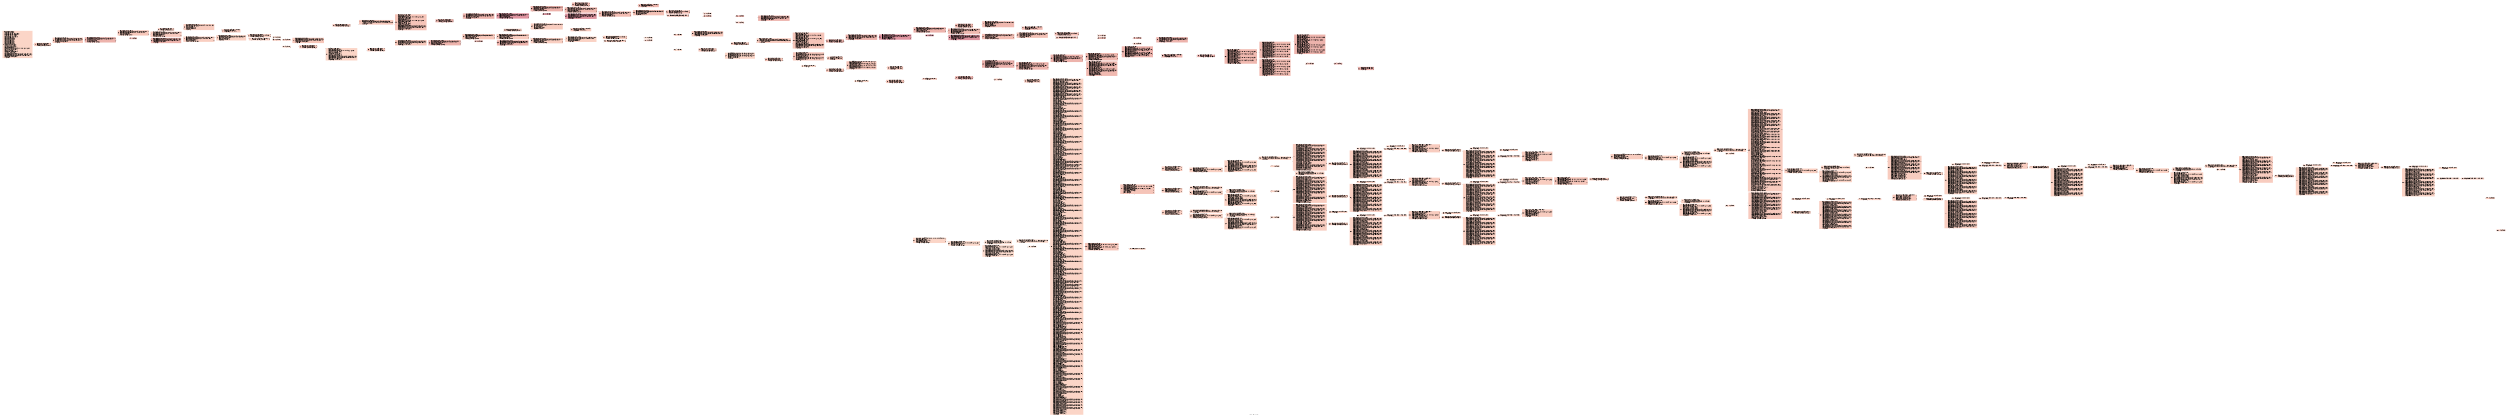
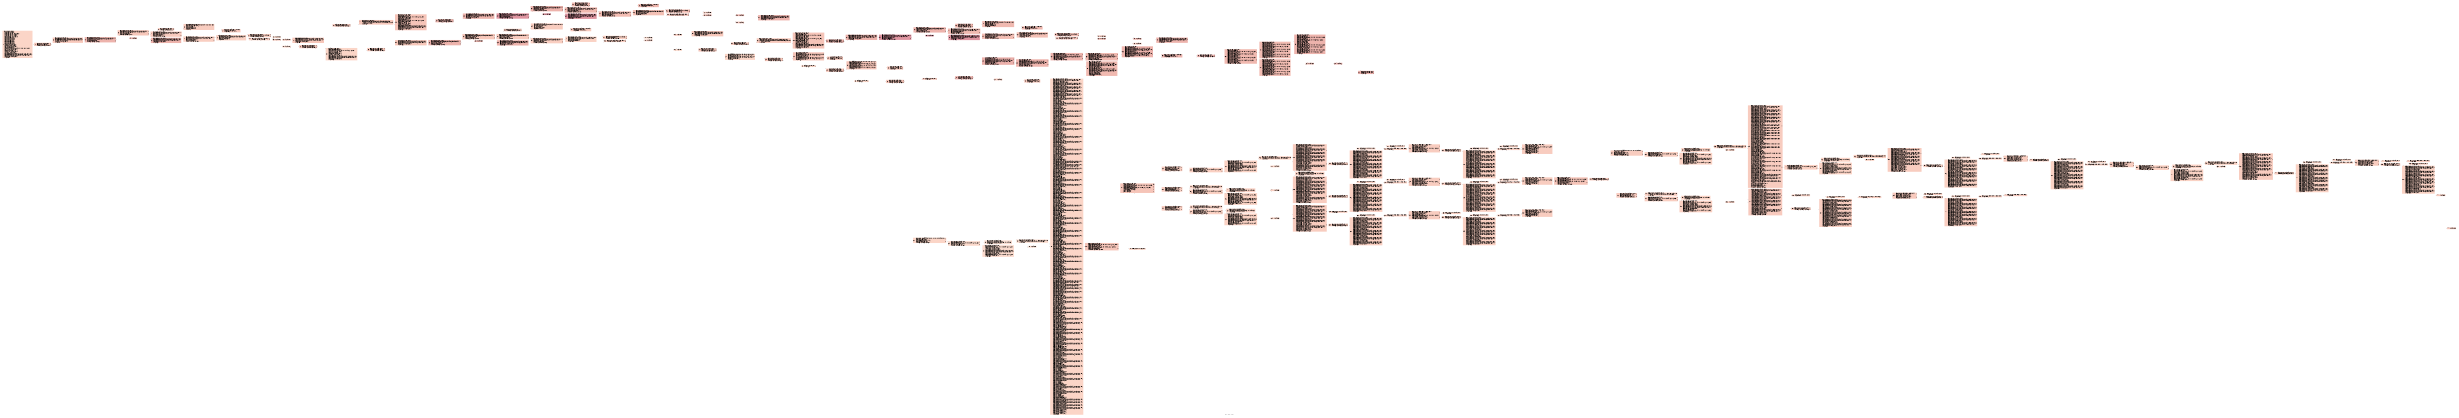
node "2071:": removed
